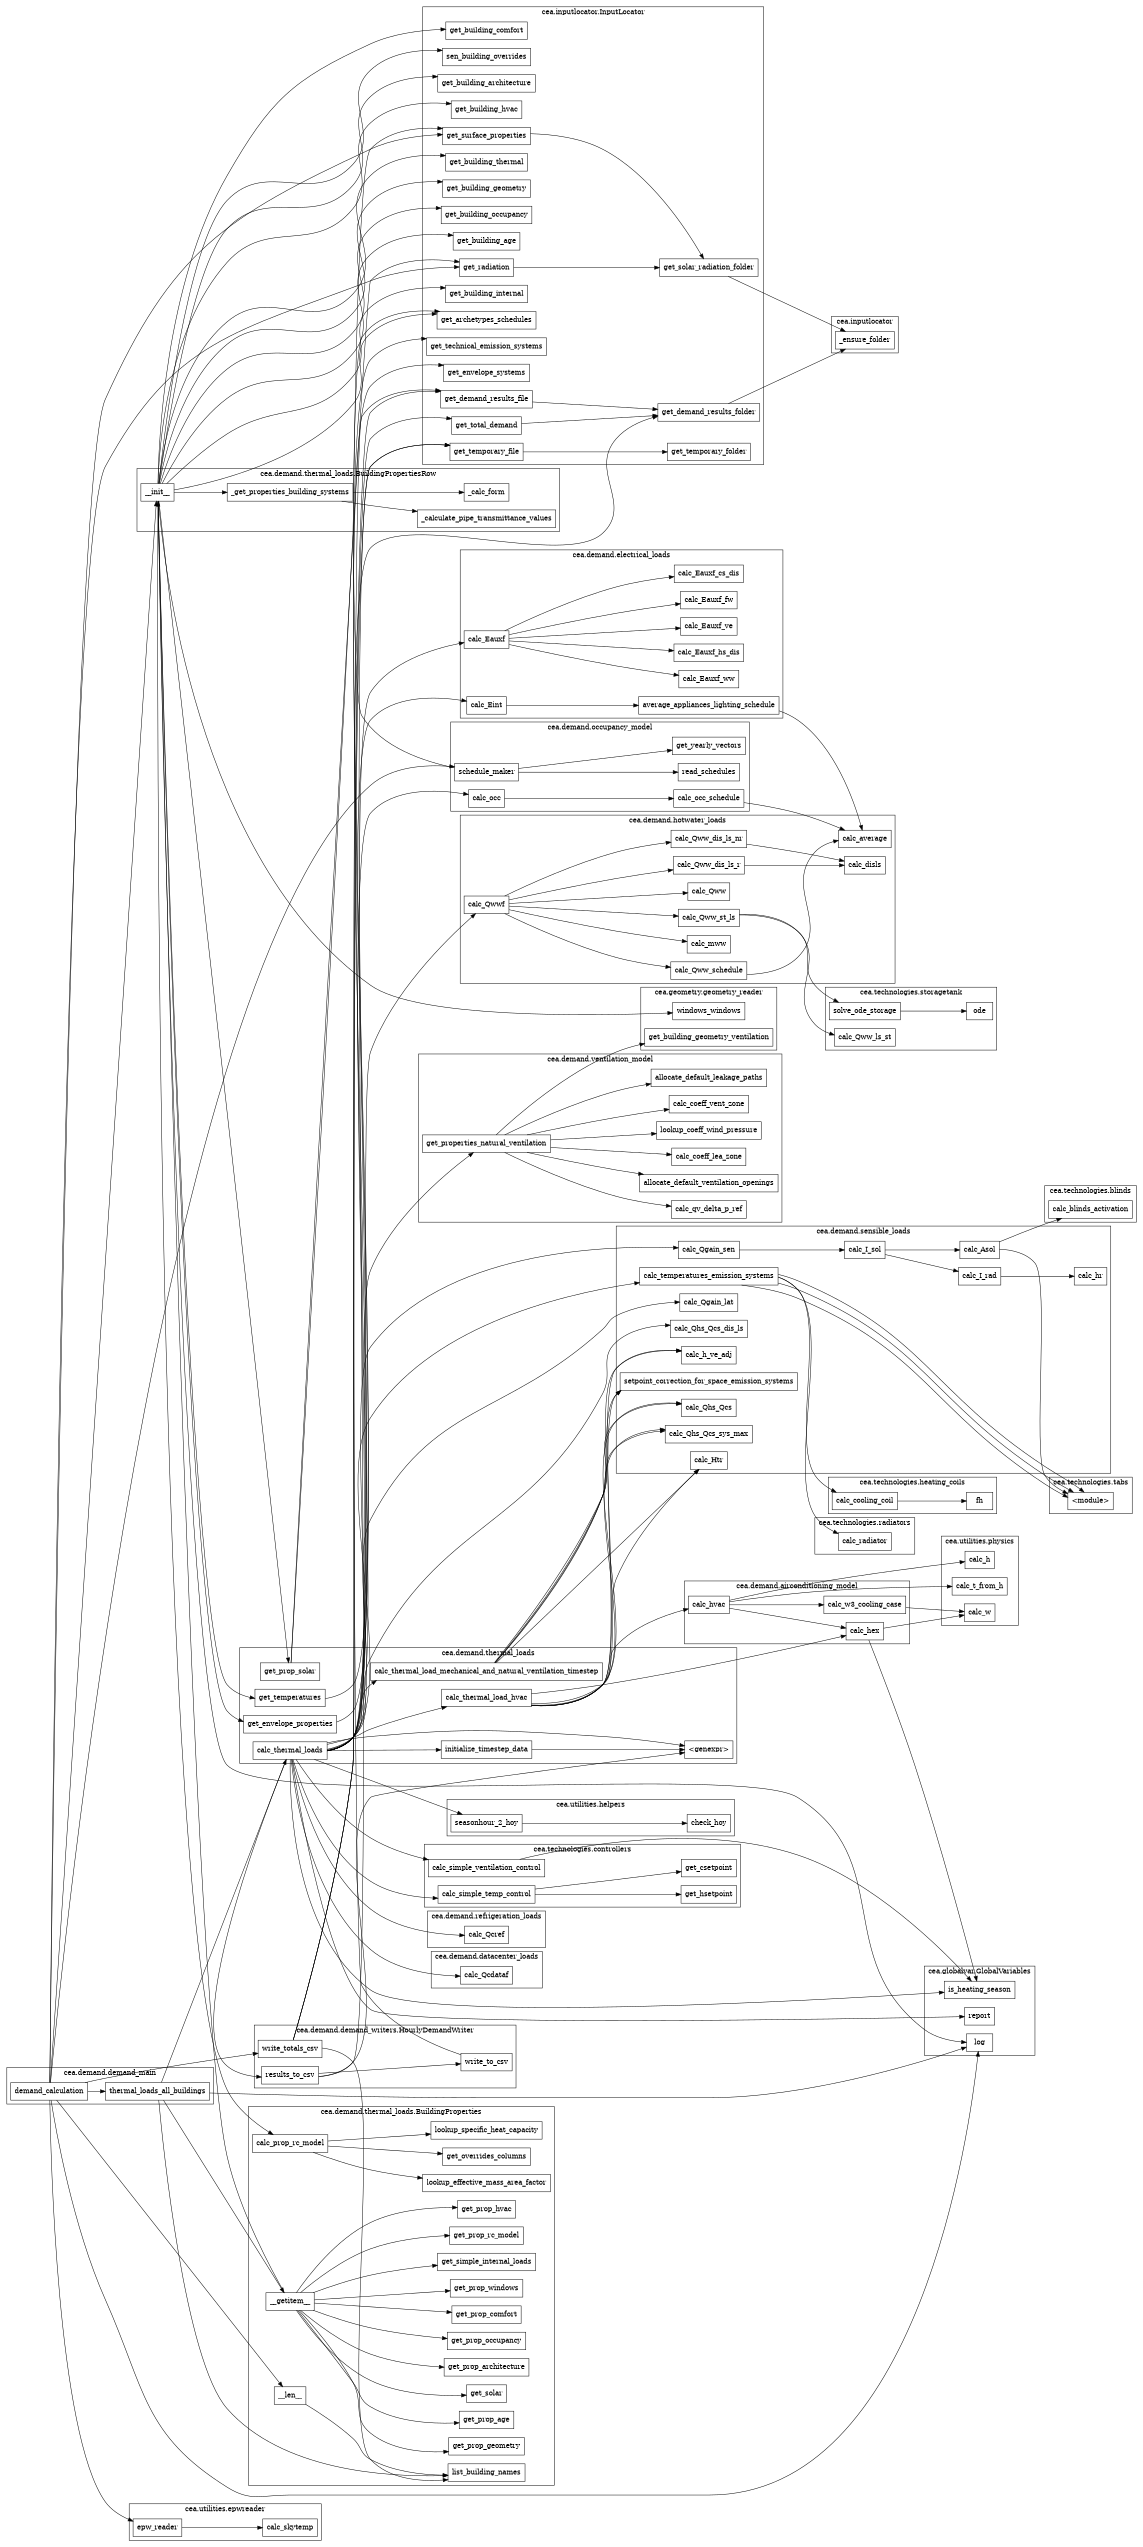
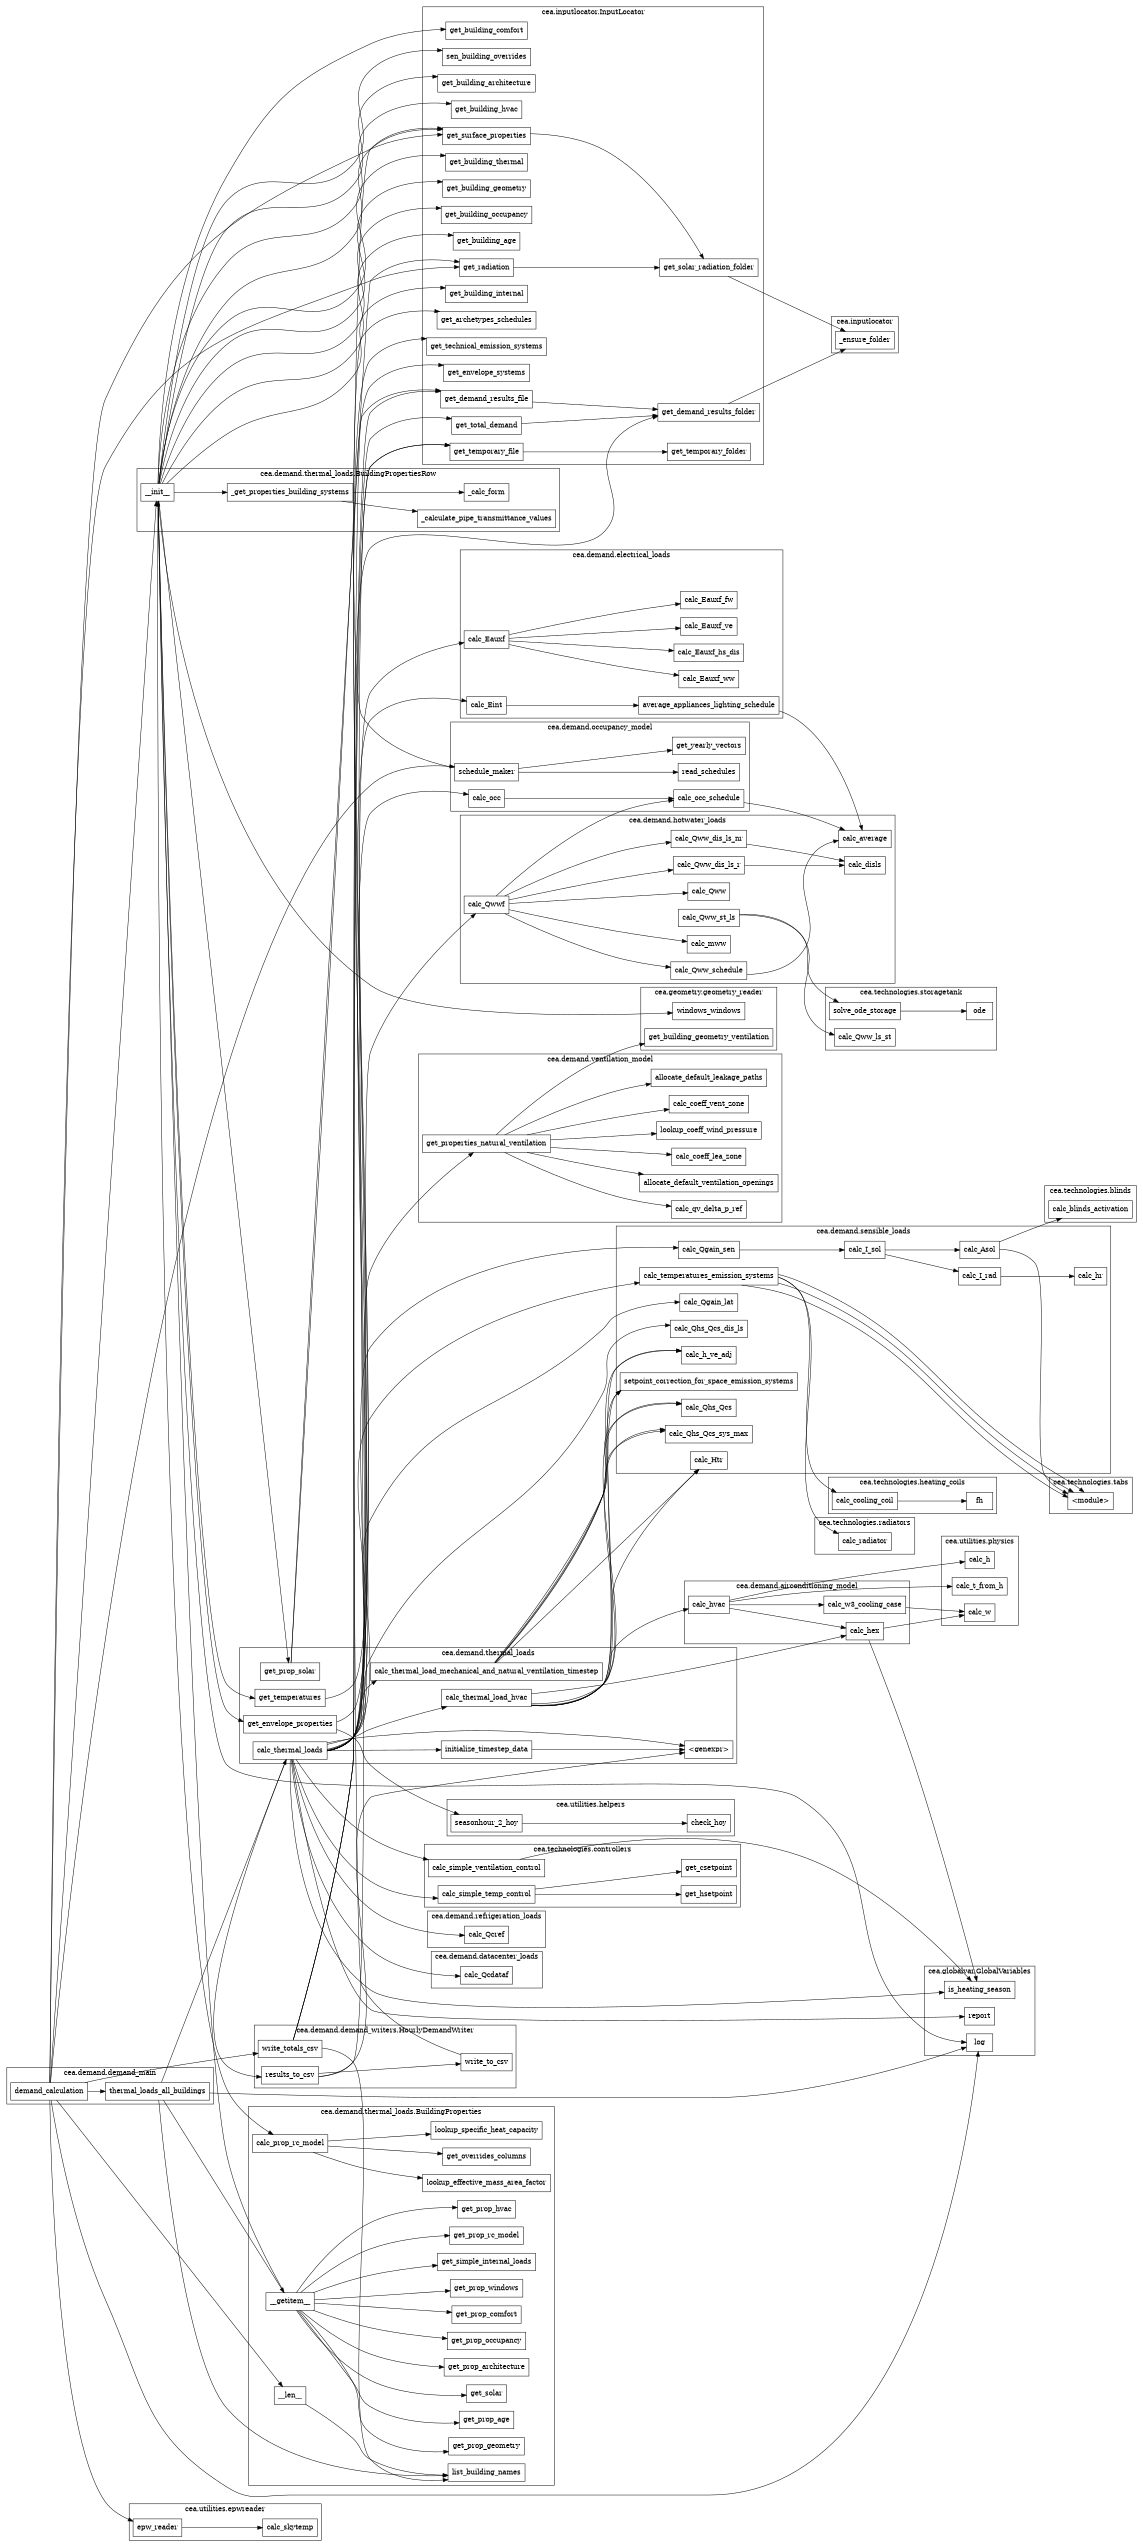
edge "__init__" -> "get_archetypes_schedules": now "__init__" -> "get_surface_properties"
node "calc_Eauxf_cs_dis": removed
edge "calc_Qwwf" -> "calc_Qww_st_ls": now "calc_Qwwf" -> "calc_occ_schedule"
edge "calc_thermal_loads" -> "seasonhour_2_hoy": now "get_envelope_properties" -> "seasonhour_2_hoy"
